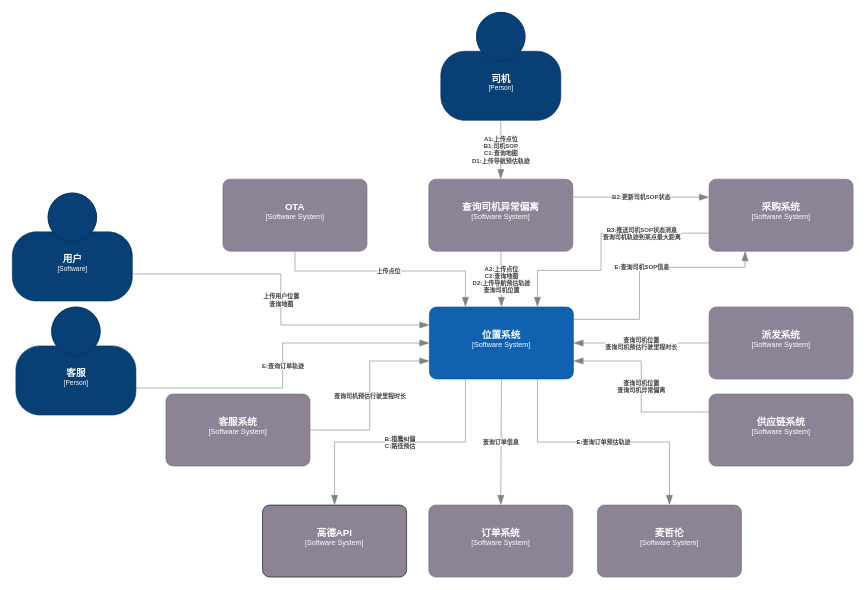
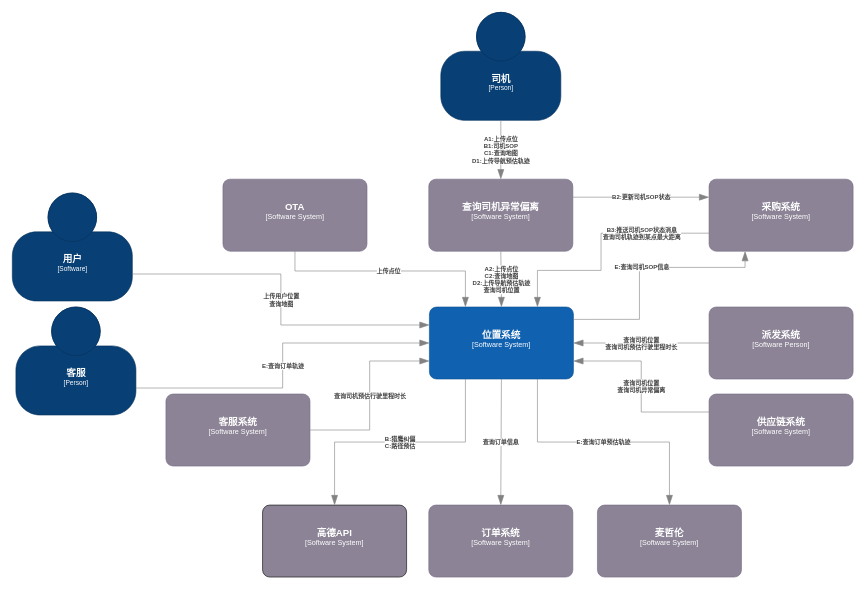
node "派发系统 [Software System]": label "派发系统 [Software System]" -> "派发系统 [Software Person]"
